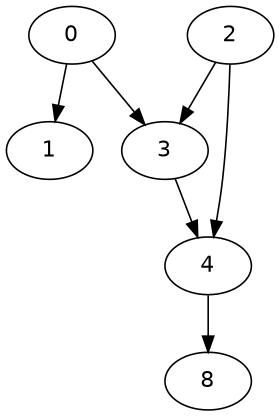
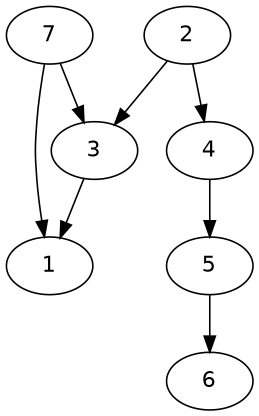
node "0": label "0" -> "7"
edge "3" -> "4": now "3" -> "1"
node "8": label "8" -> "5"
node "6": added
